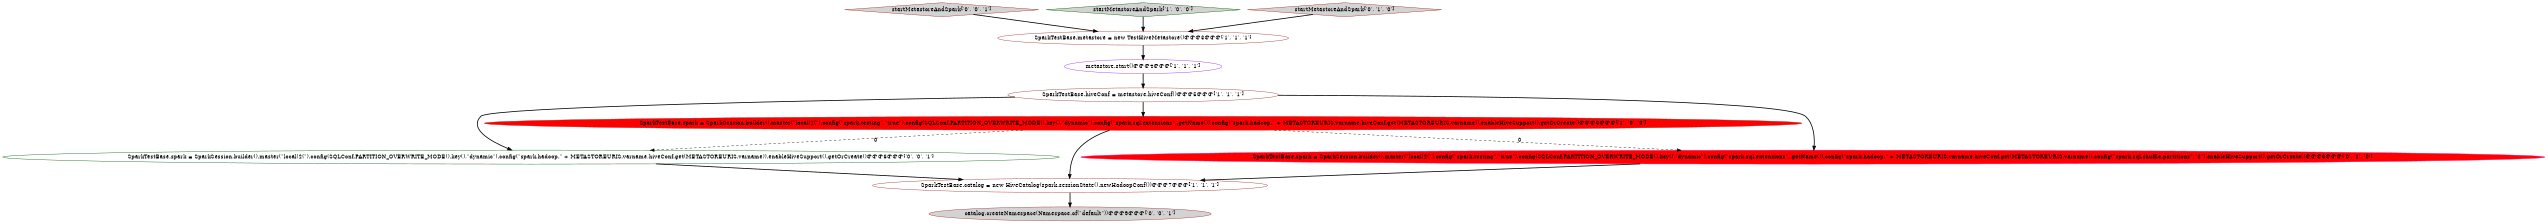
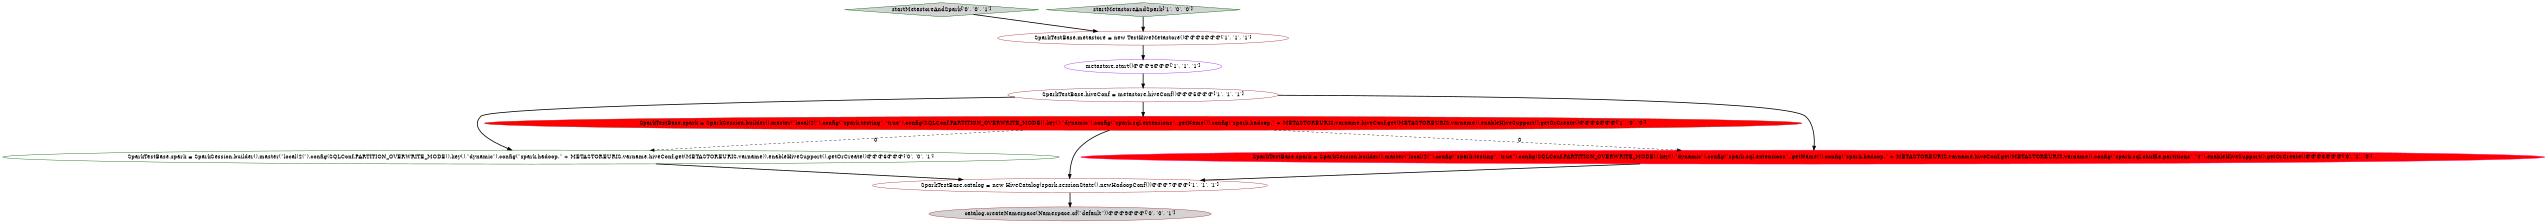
node "startMetastoreAndSpark['0', '0', '1']": color brown -> darkgreen
node "startMetastoreAndSpark['0', '1', '0']": removed
